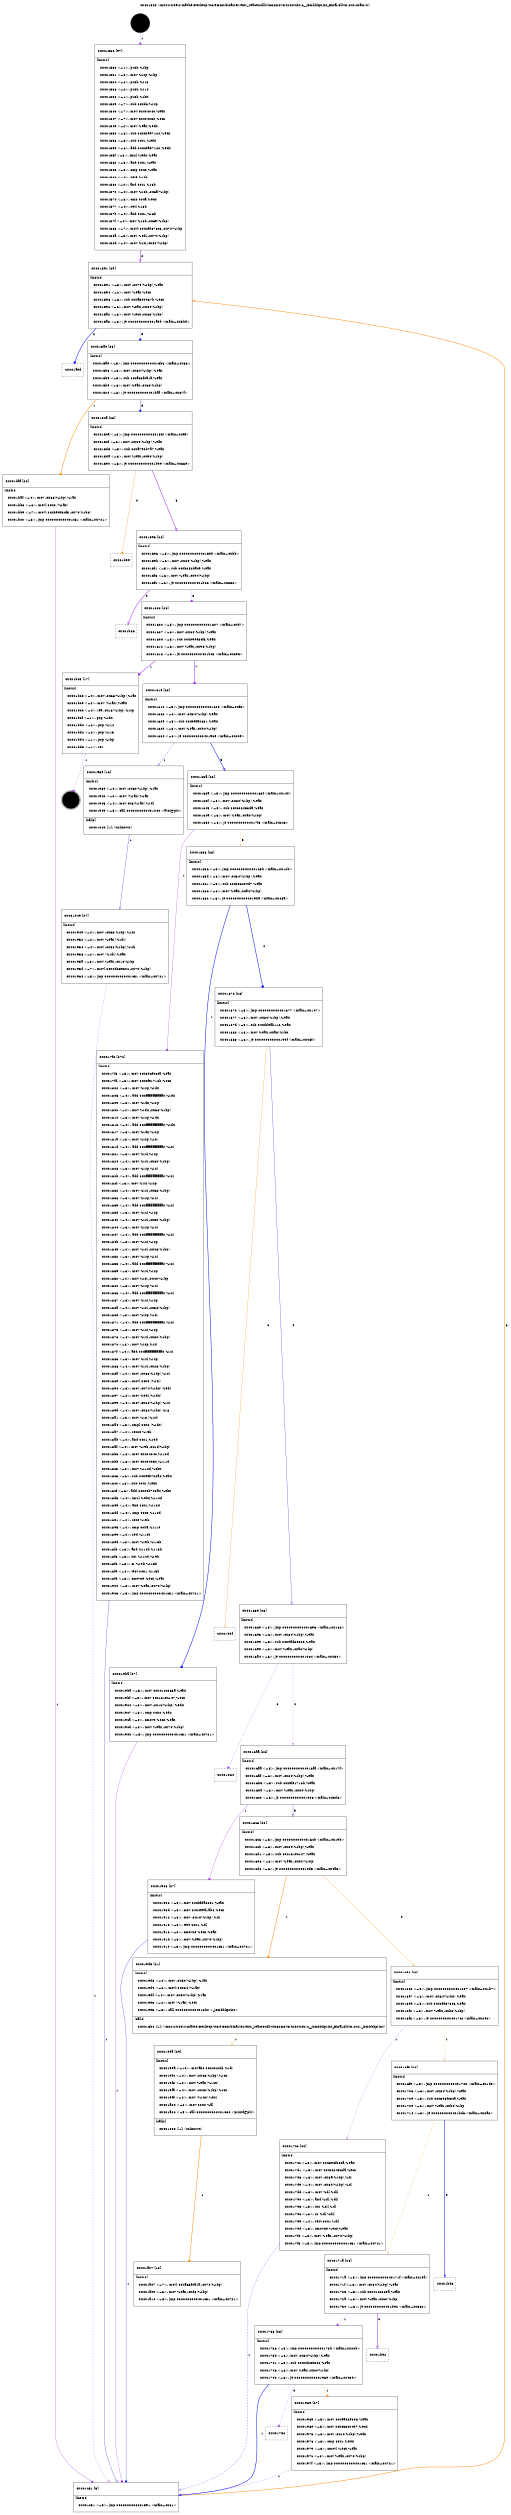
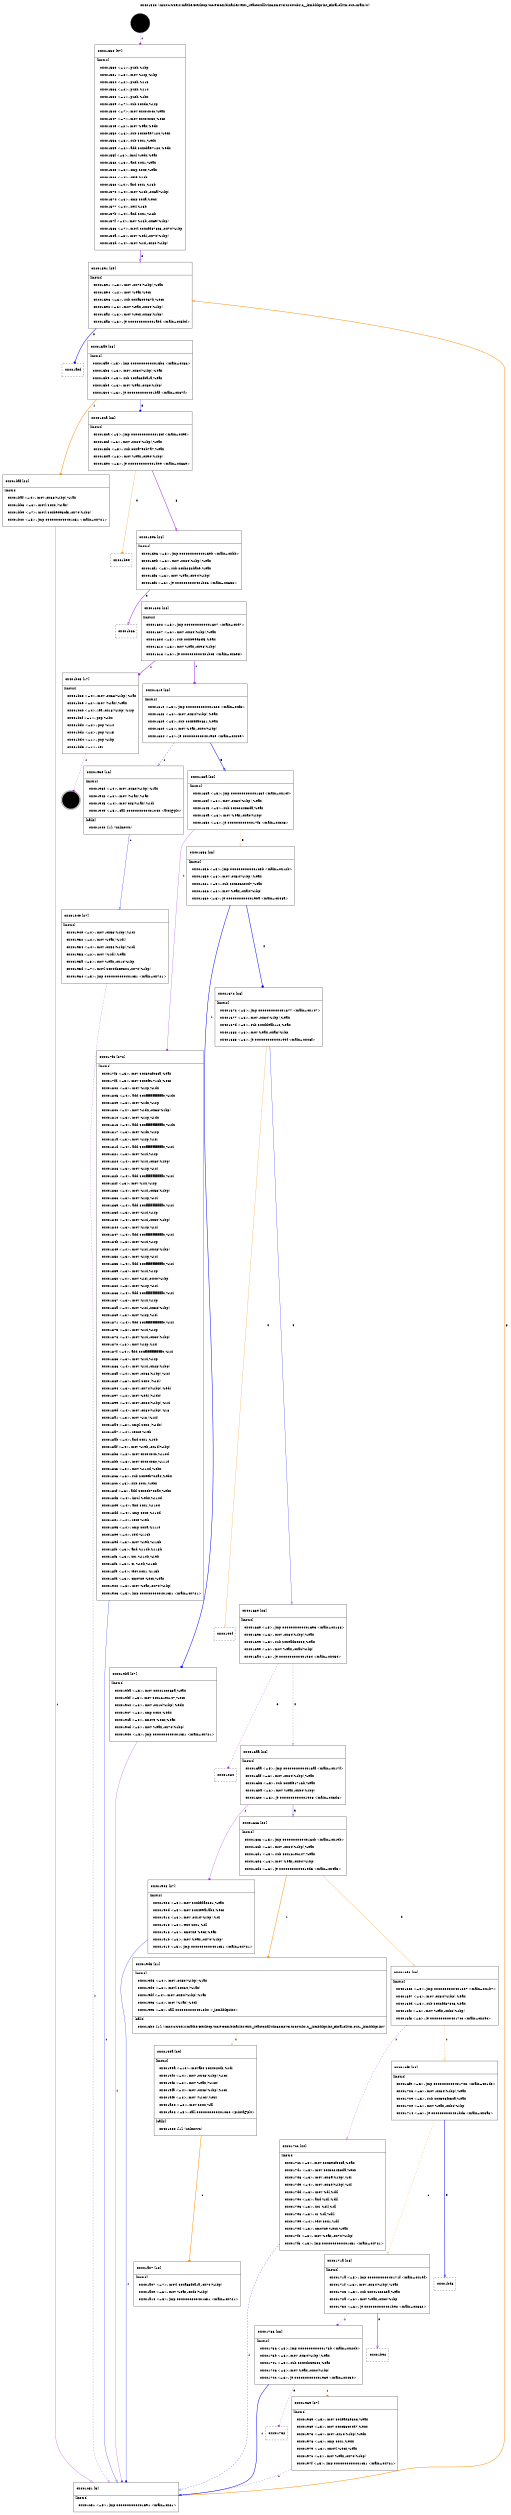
edge "0x401591 [29]" -> "0x4015ae [28]": removed, label "9"
edge "0x4015e6 [28]" -> "0x401602 [28]": removed, label "8"
edge "0x401baf [22]" -> "0x401c51 [5]": arrowhead dot -> onormal
